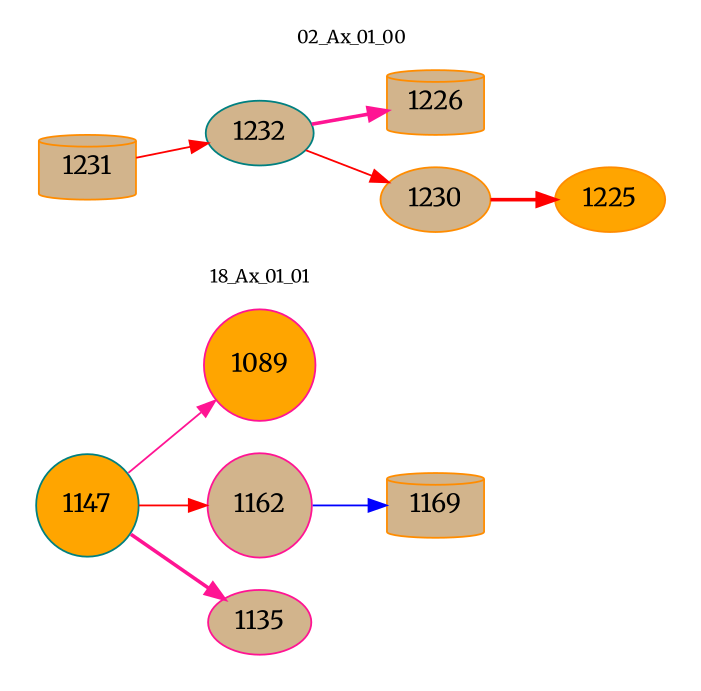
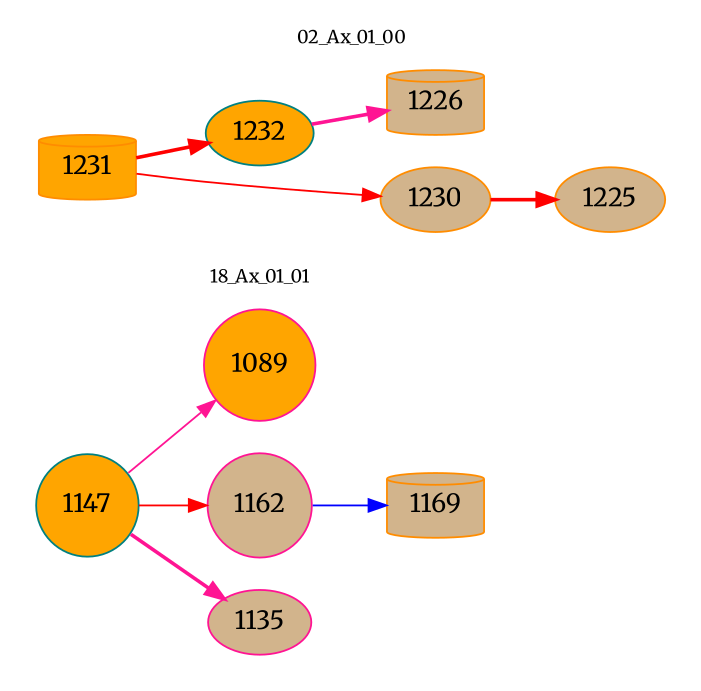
node "1232": fillcolor tan -> orange
edge "1231" -> "1232": style solid -> bold
edge "1232" -> "1230": now "1231" -> "1230"
node "1231": fillcolor tan -> orange
node "1225": fillcolor orange -> tan
